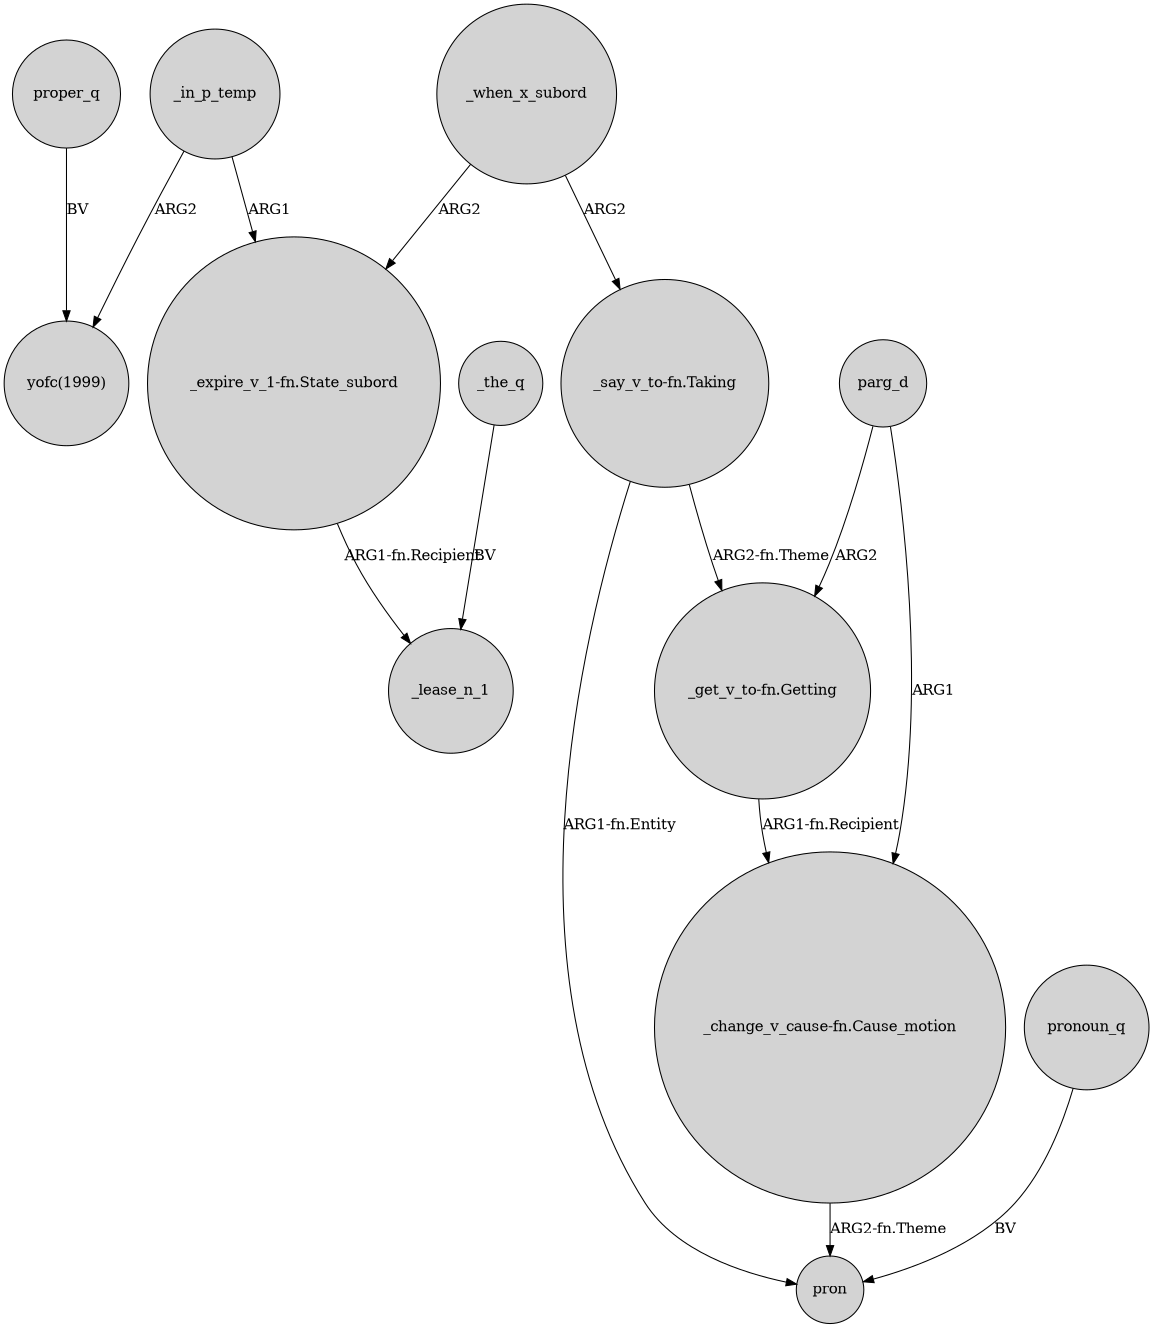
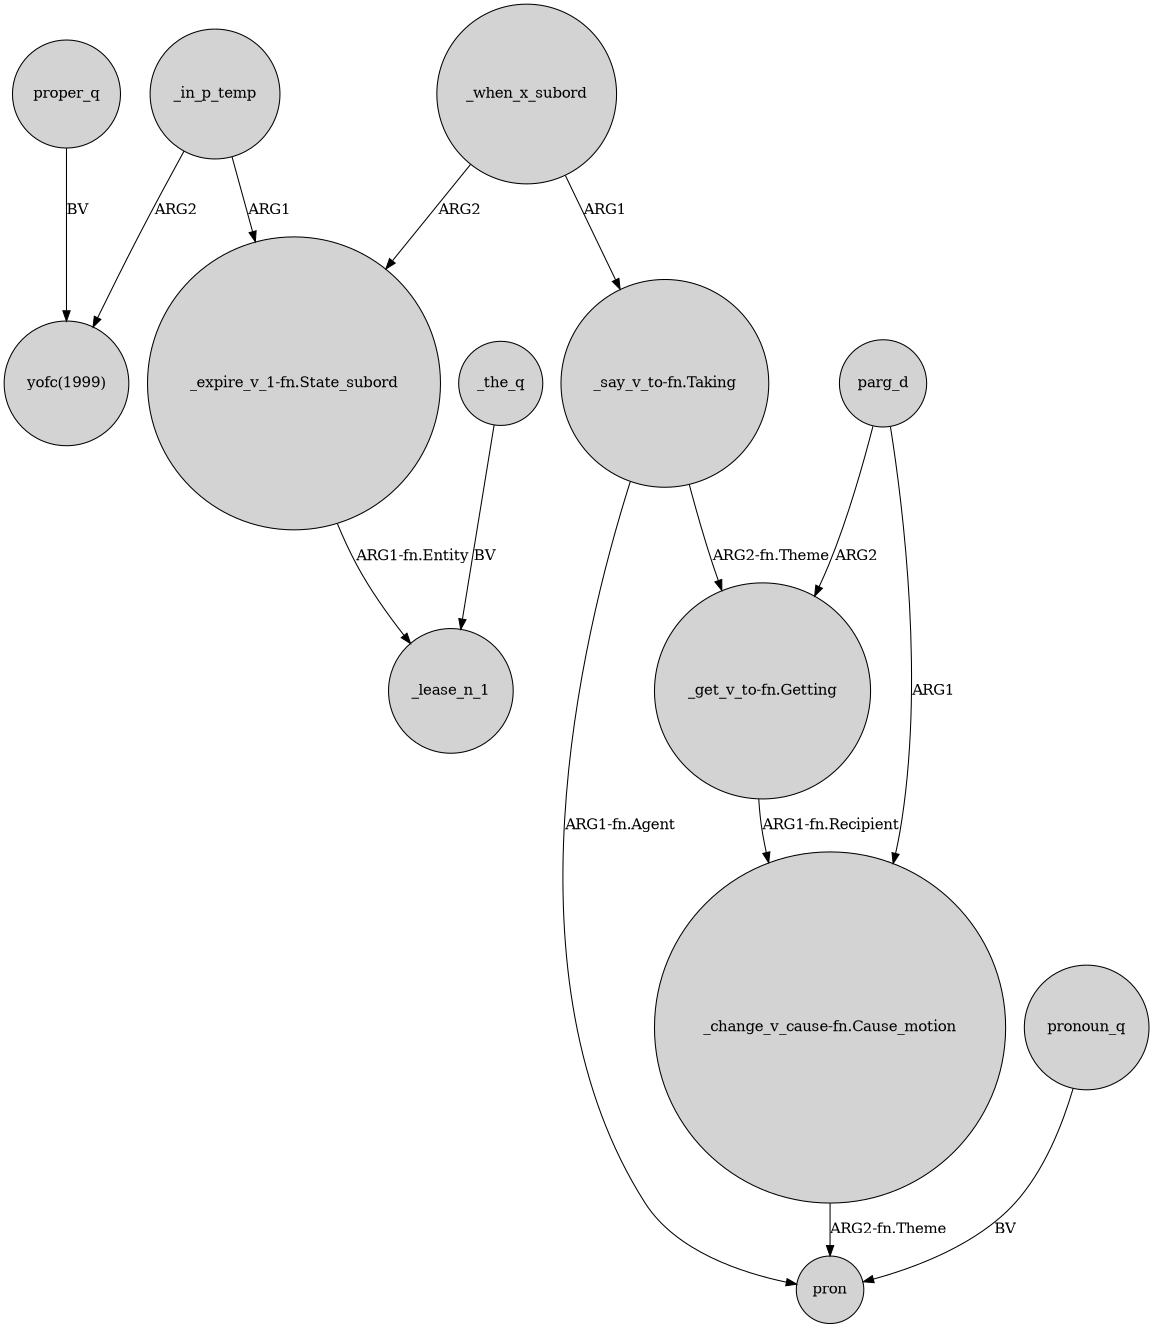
edge "_when_x_subord" -> "_say_v_to-fn.Taking": label "ARG2" -> "ARG1"
edge "_expire_v_1-fn.State_subord" -> "_lease_n_1": label "ARG1-fn.Recipient" -> "ARG1-fn.Entity"
edge "_say_v_to-fn.Taking" -> "pron": label "ARG1-fn.Entity" -> "ARG1-fn.Agent"
